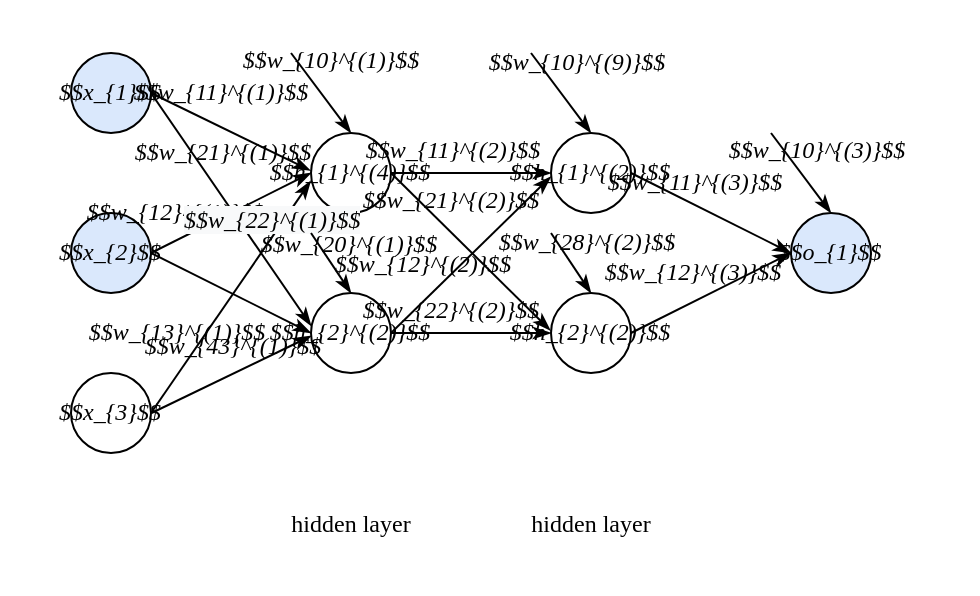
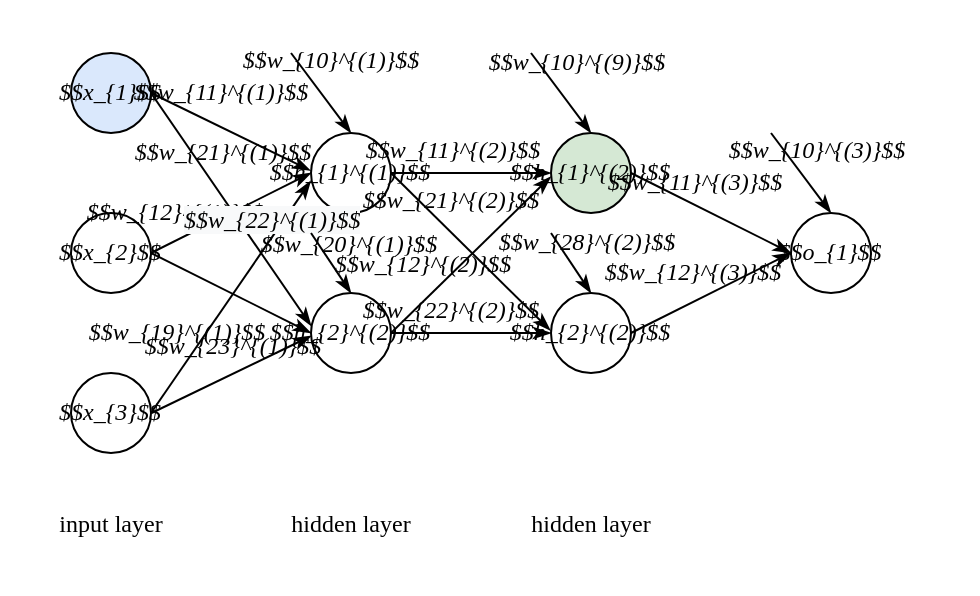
node "$$h_{1}^{(4)}$$": label "$$h_{1}^{(4)}$$" -> "$$h_{1}^{(1)}$$"
node "$$h_{1}^{(2)}$$": fillcolor #ffffff -> #d5e8d4
node "$$x_{2}$$": fillcolor #dae8fc -> #ffffff
node "$$o_{1}$$": fillcolor #dae8fc -> #ffffff
node "$$w_{13}^{(1)}$$": label "$$w_{13}^{(1)}$$" -> "$$w_{19}^{(1)}$$"
node "$$w_{43}^{(1)}$$": label "$$w_{43}^{(1)}$$" -> "$$w_{23}^{(1)}$$"
node "input layer": added
